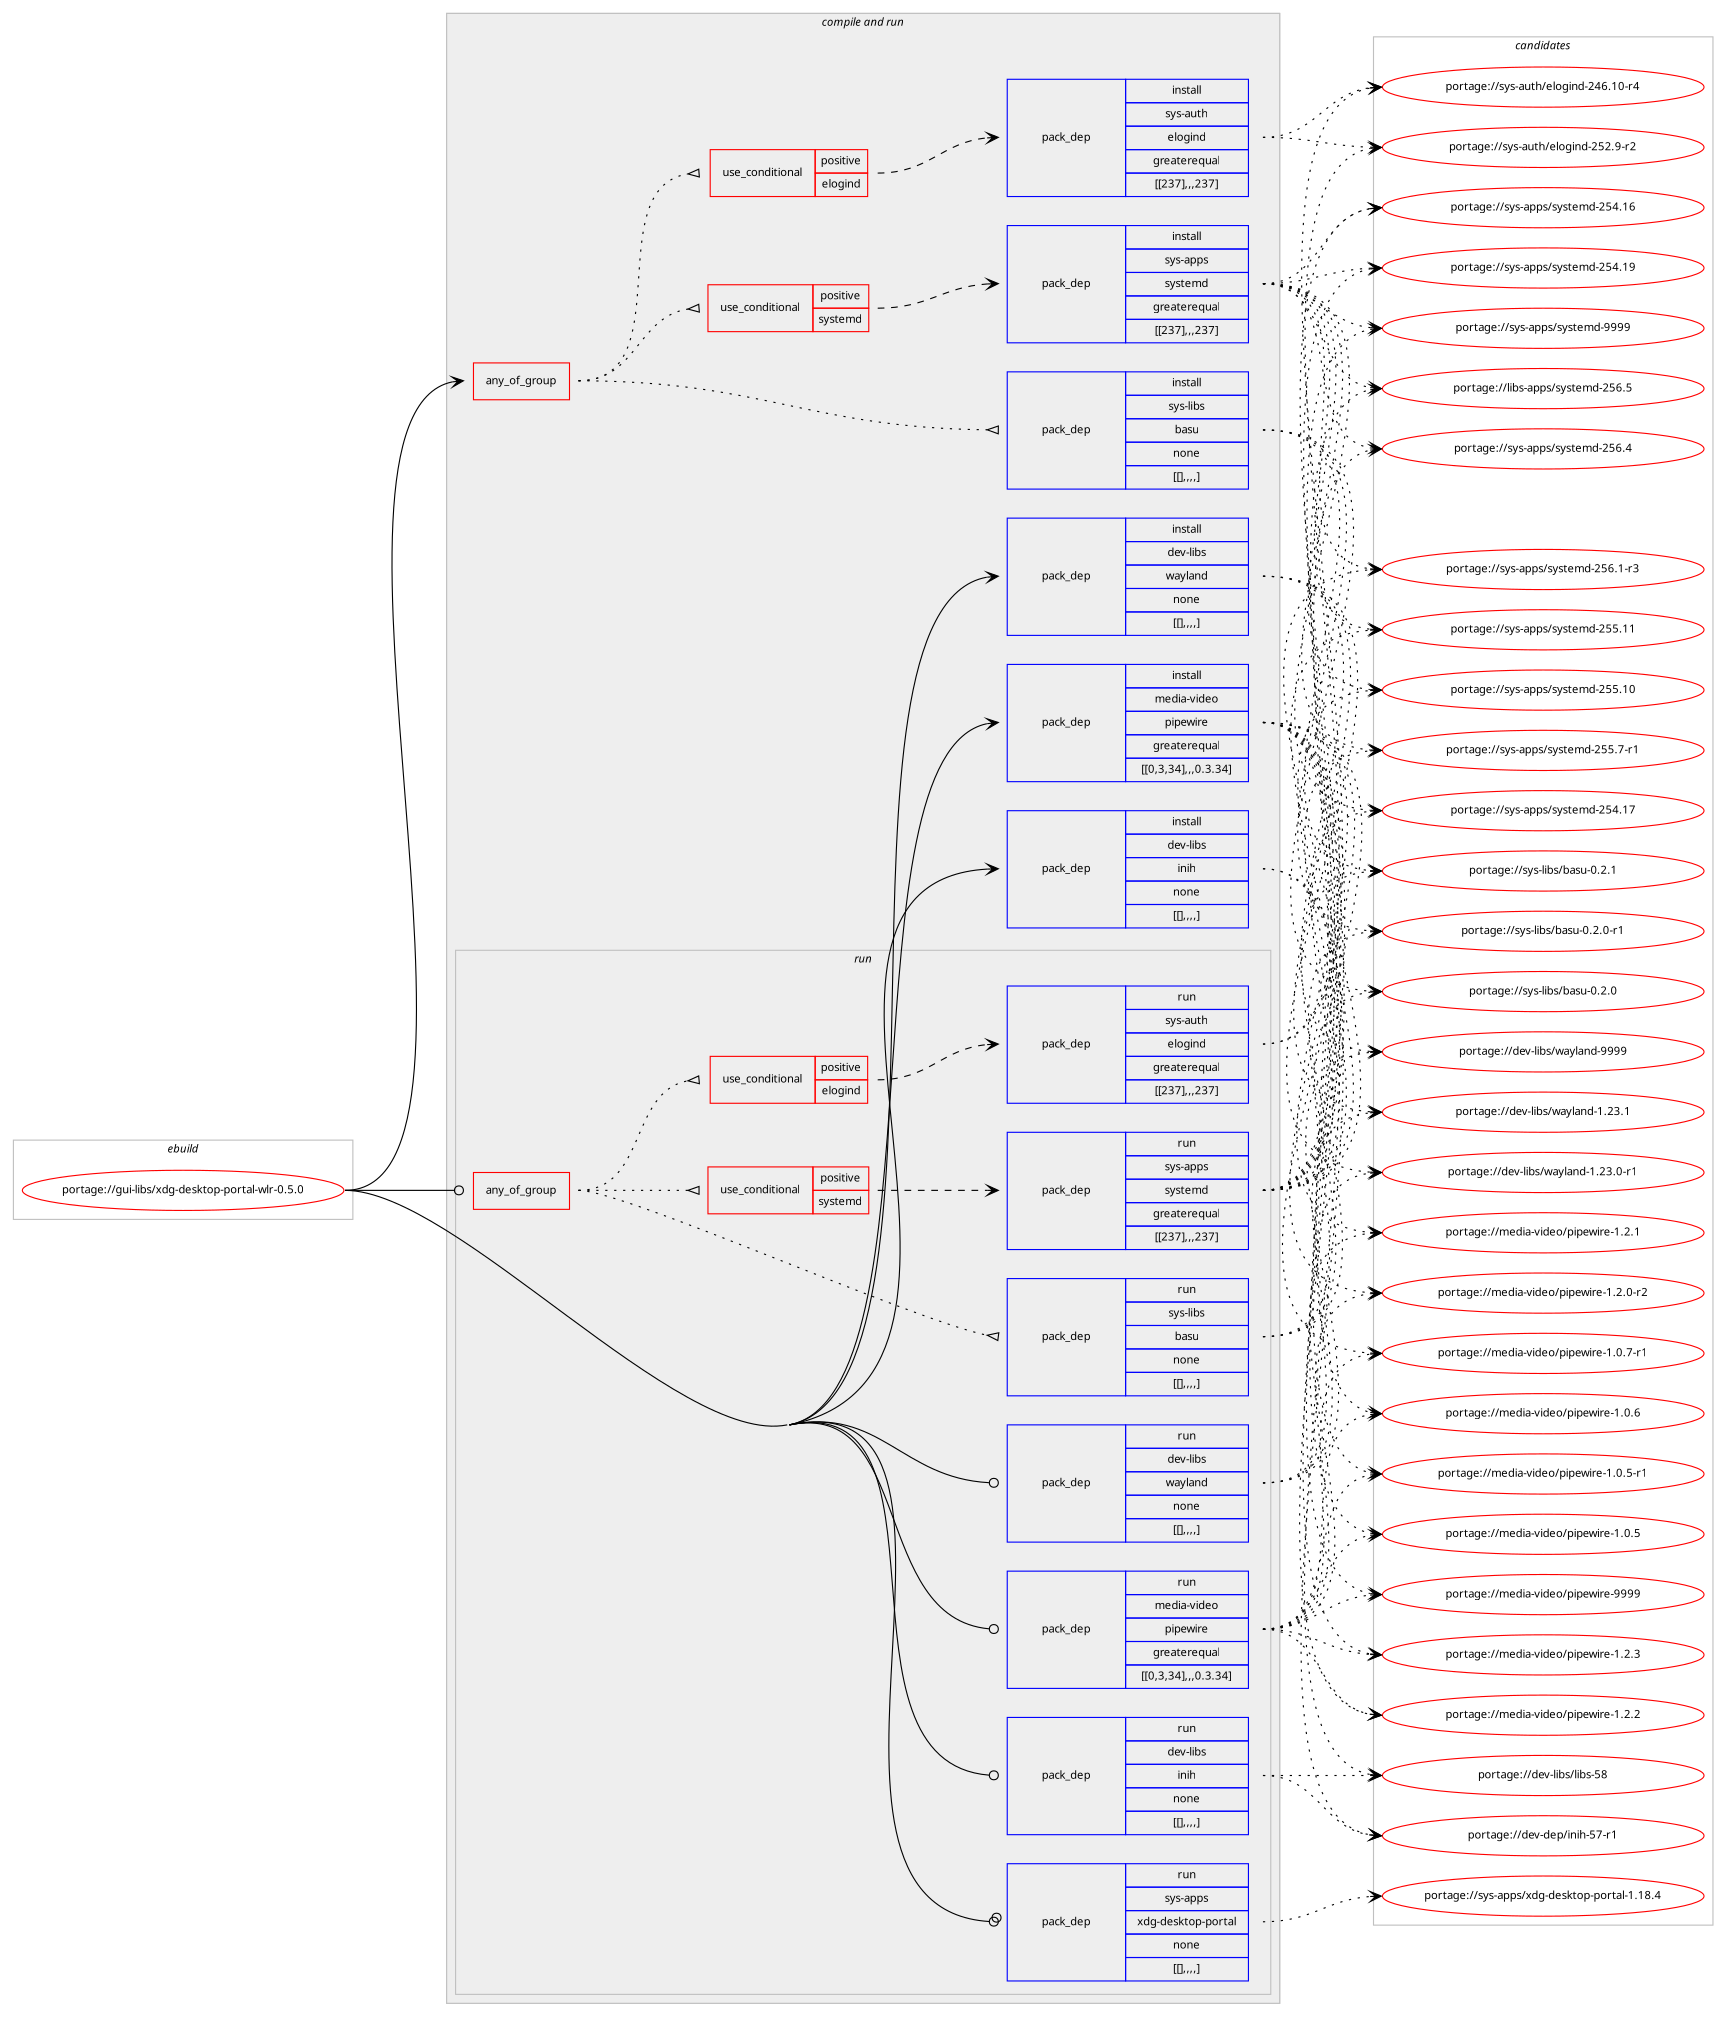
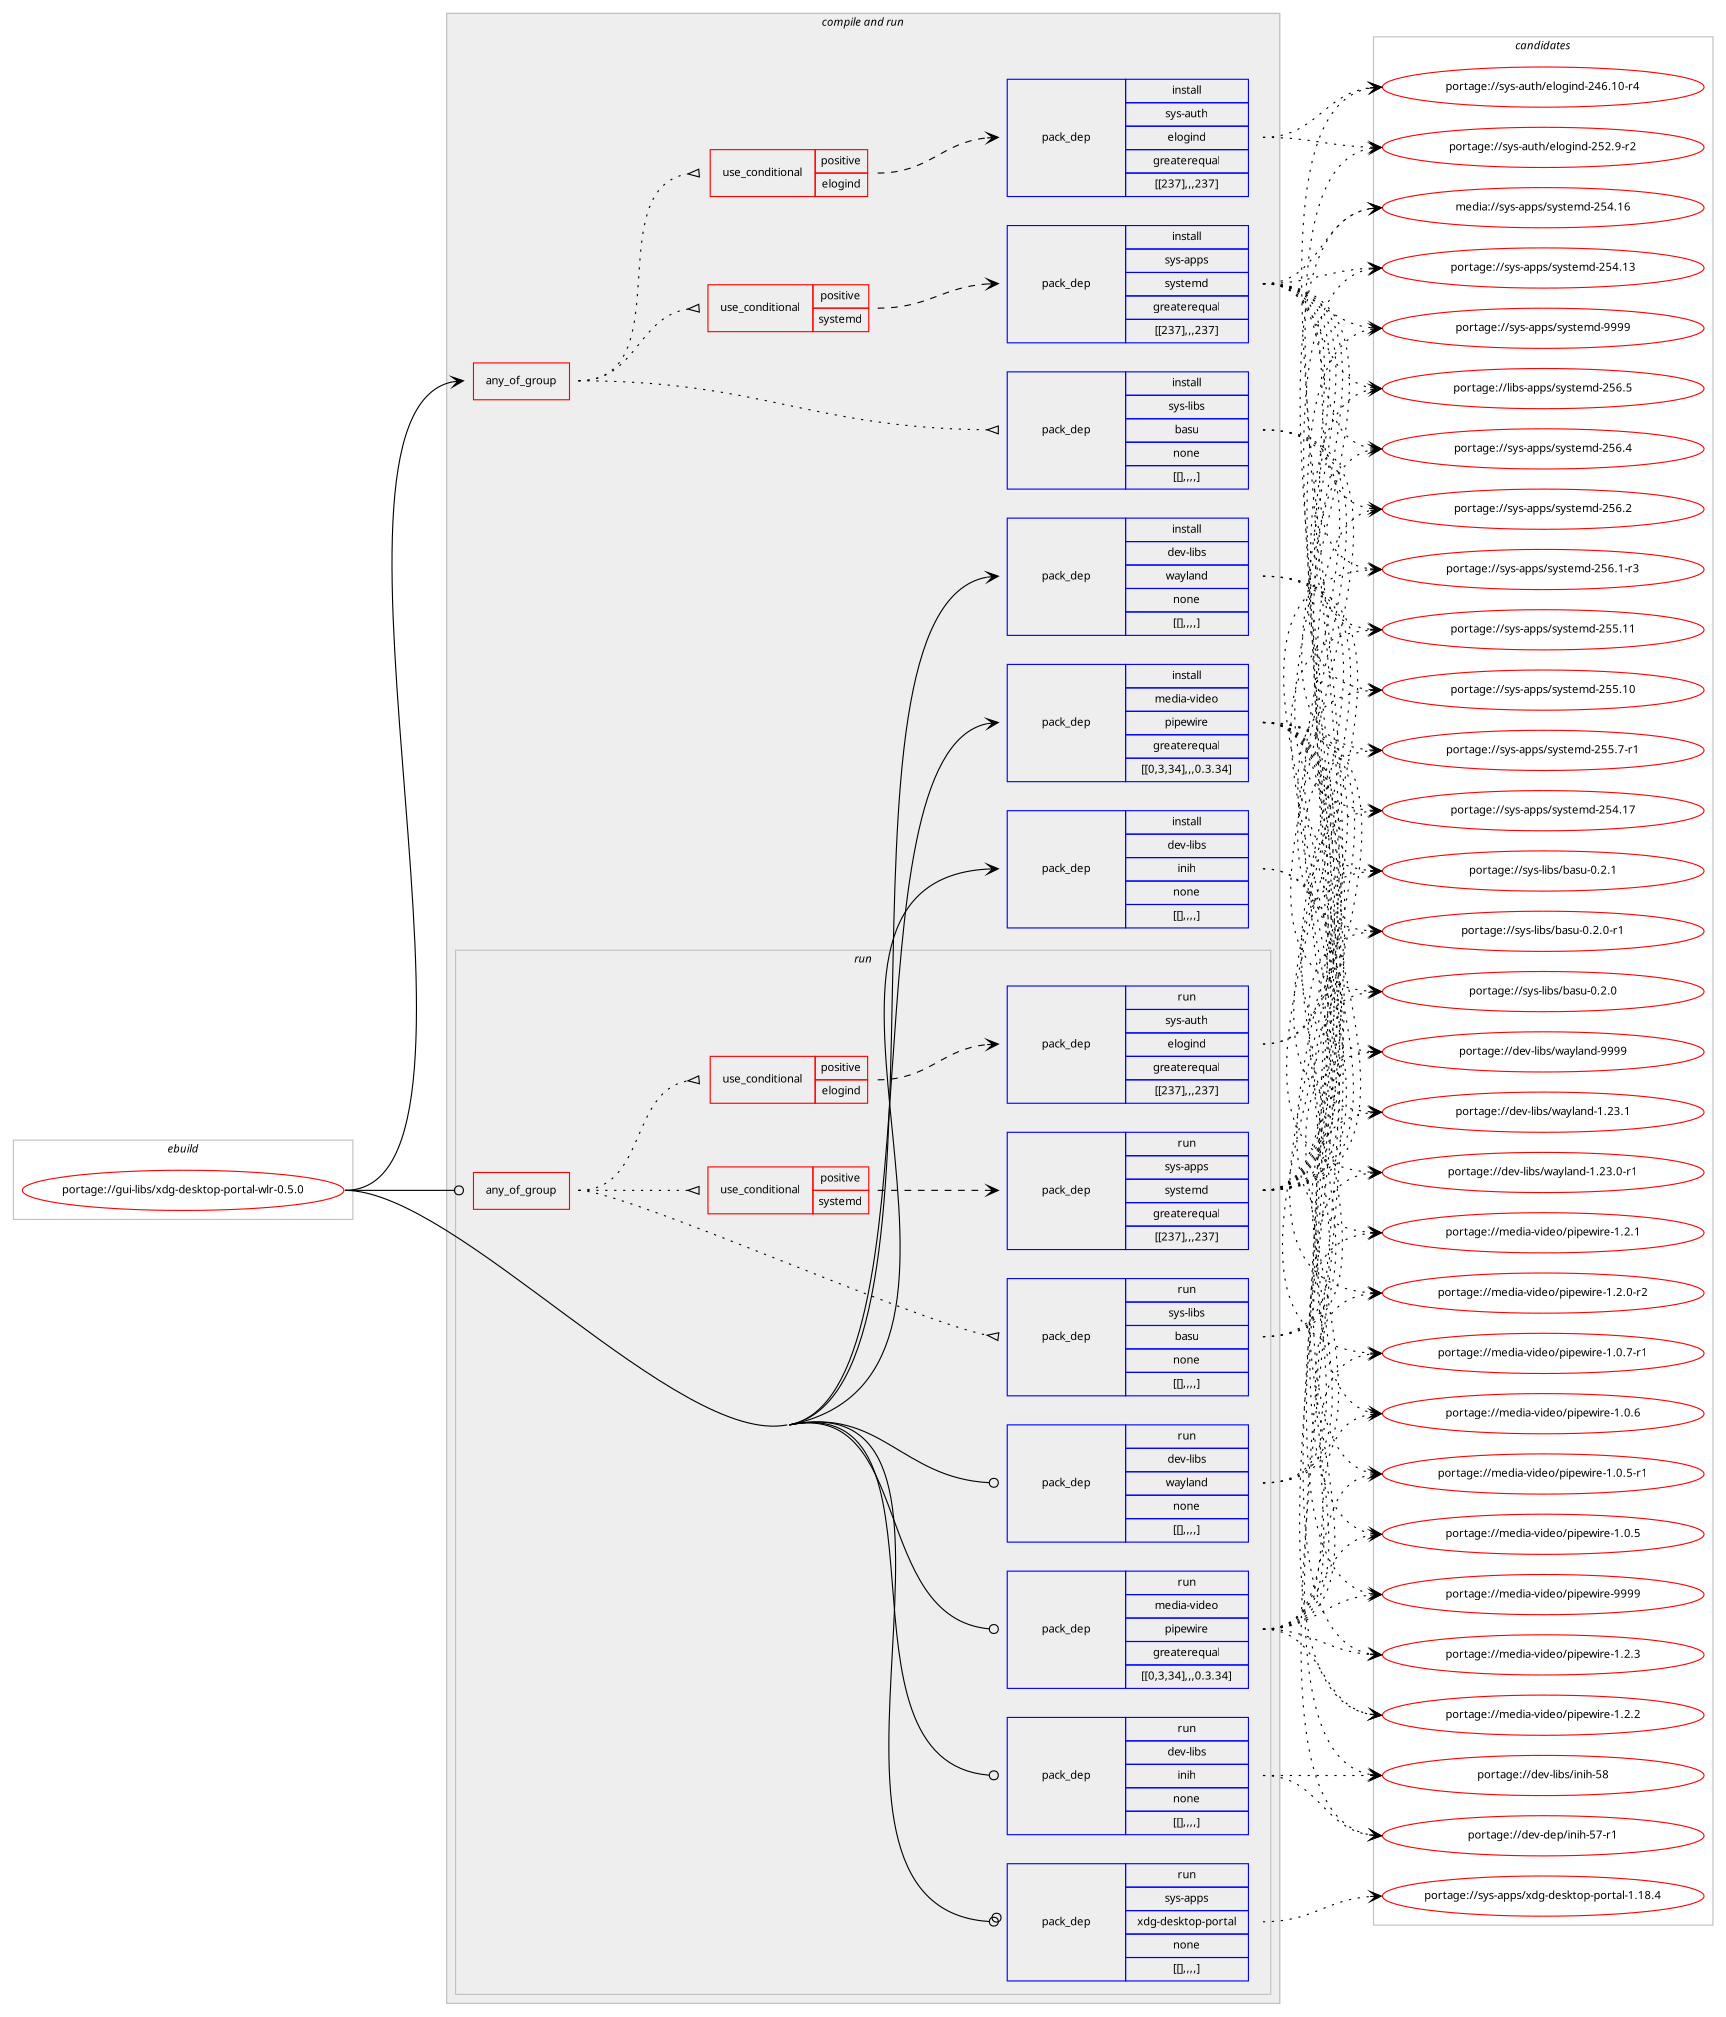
node "portage://sys-apps/systemd-254.16": label "portage://sys-apps/systemd-254.16" -> "media://sys-apps/systemd-254.16"
node "portage://sys-apps/systemd-254.19": label "portage://sys-apps/systemd-254.19" -> "portage://sys-apps/systemd-254.13"
node "portage://sys-apps/systemd-256.2": added
node "portage://dev-libs/libs-58": label "portage://dev-libs/libs-58" -> "portage://dev-libs/inih-58"
